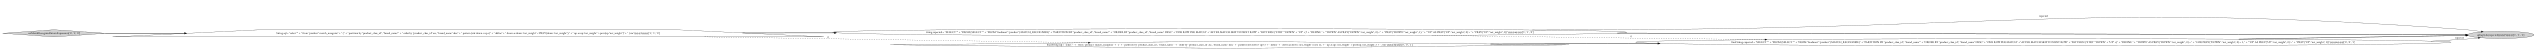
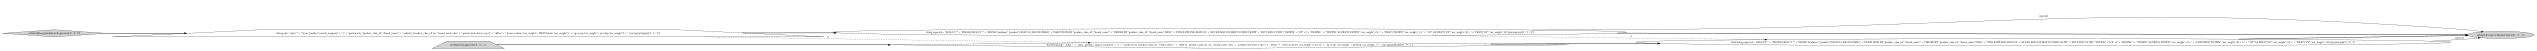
node "testMatchRecognizeIn['0', '0', '1']": added
